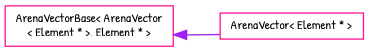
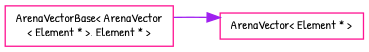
edge "ArenaVector< Element * >" -> "ArenaVectorBase< ArenaVector < Element * >, Element * >": reversed
